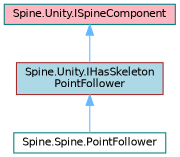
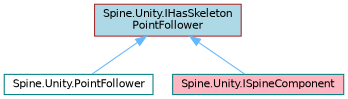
edge "Spine.Unity.IHasSkeleton PointFollower" -> "Spine.Unity.ISpineComponent": reversed
node "Spine.Spine.PointFollower": label "Spine.Spine.PointFollower" -> "Spine.Unity.PointFollower"
